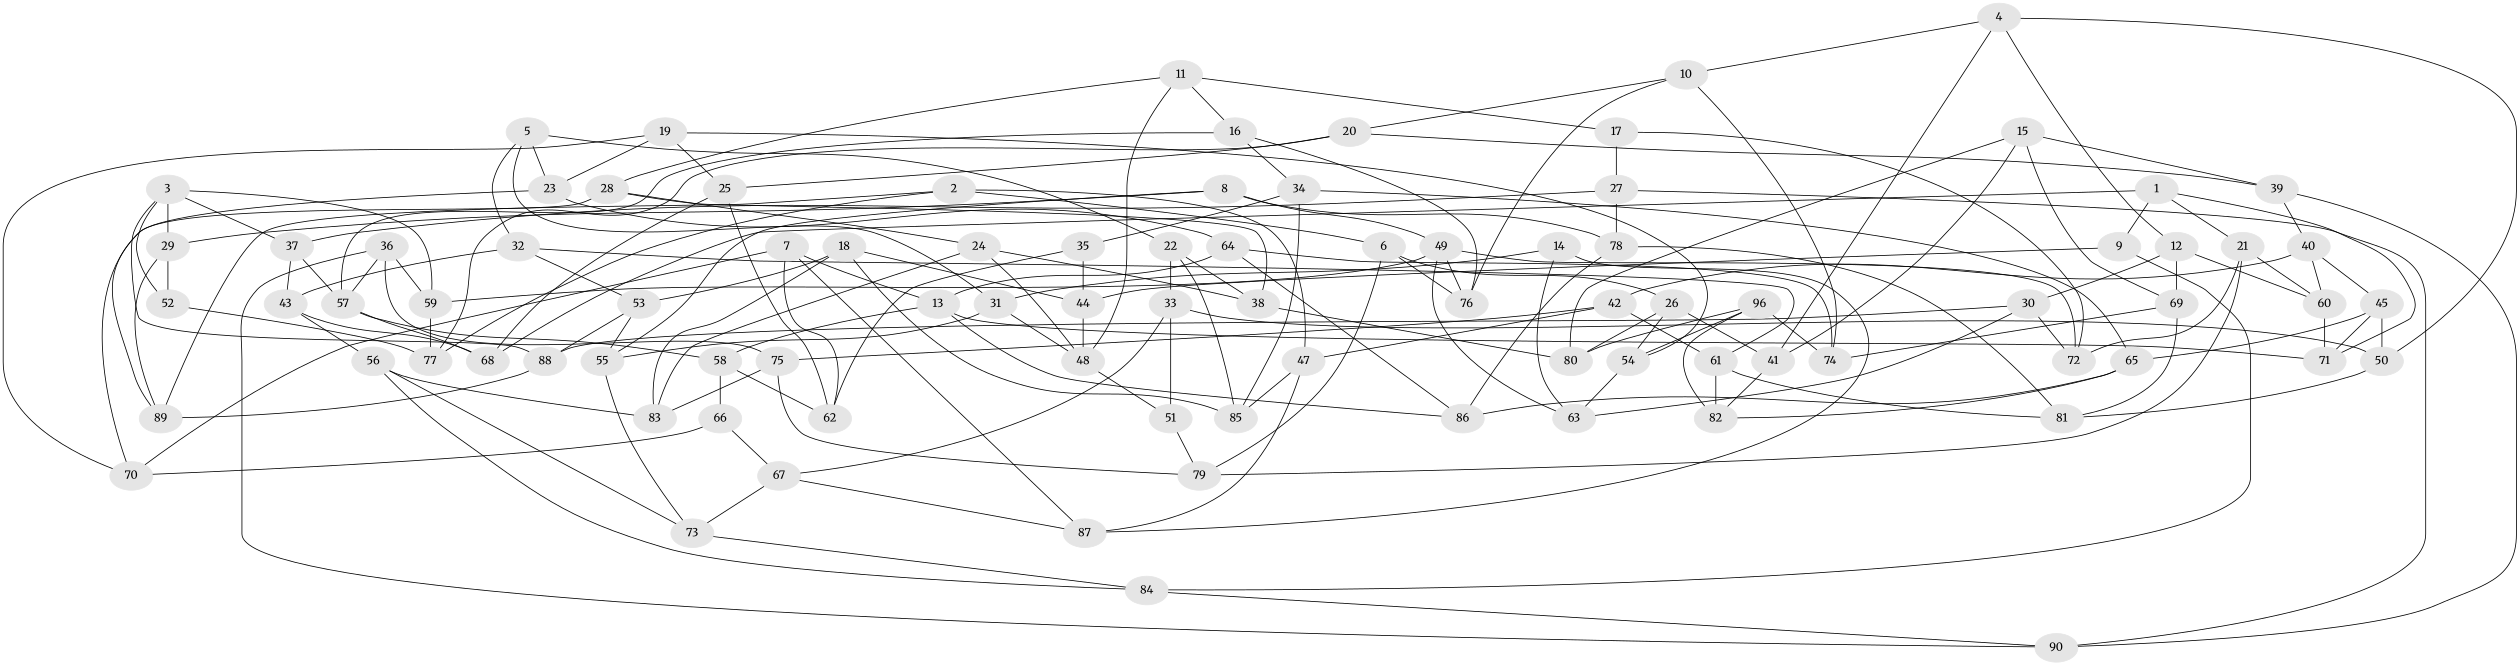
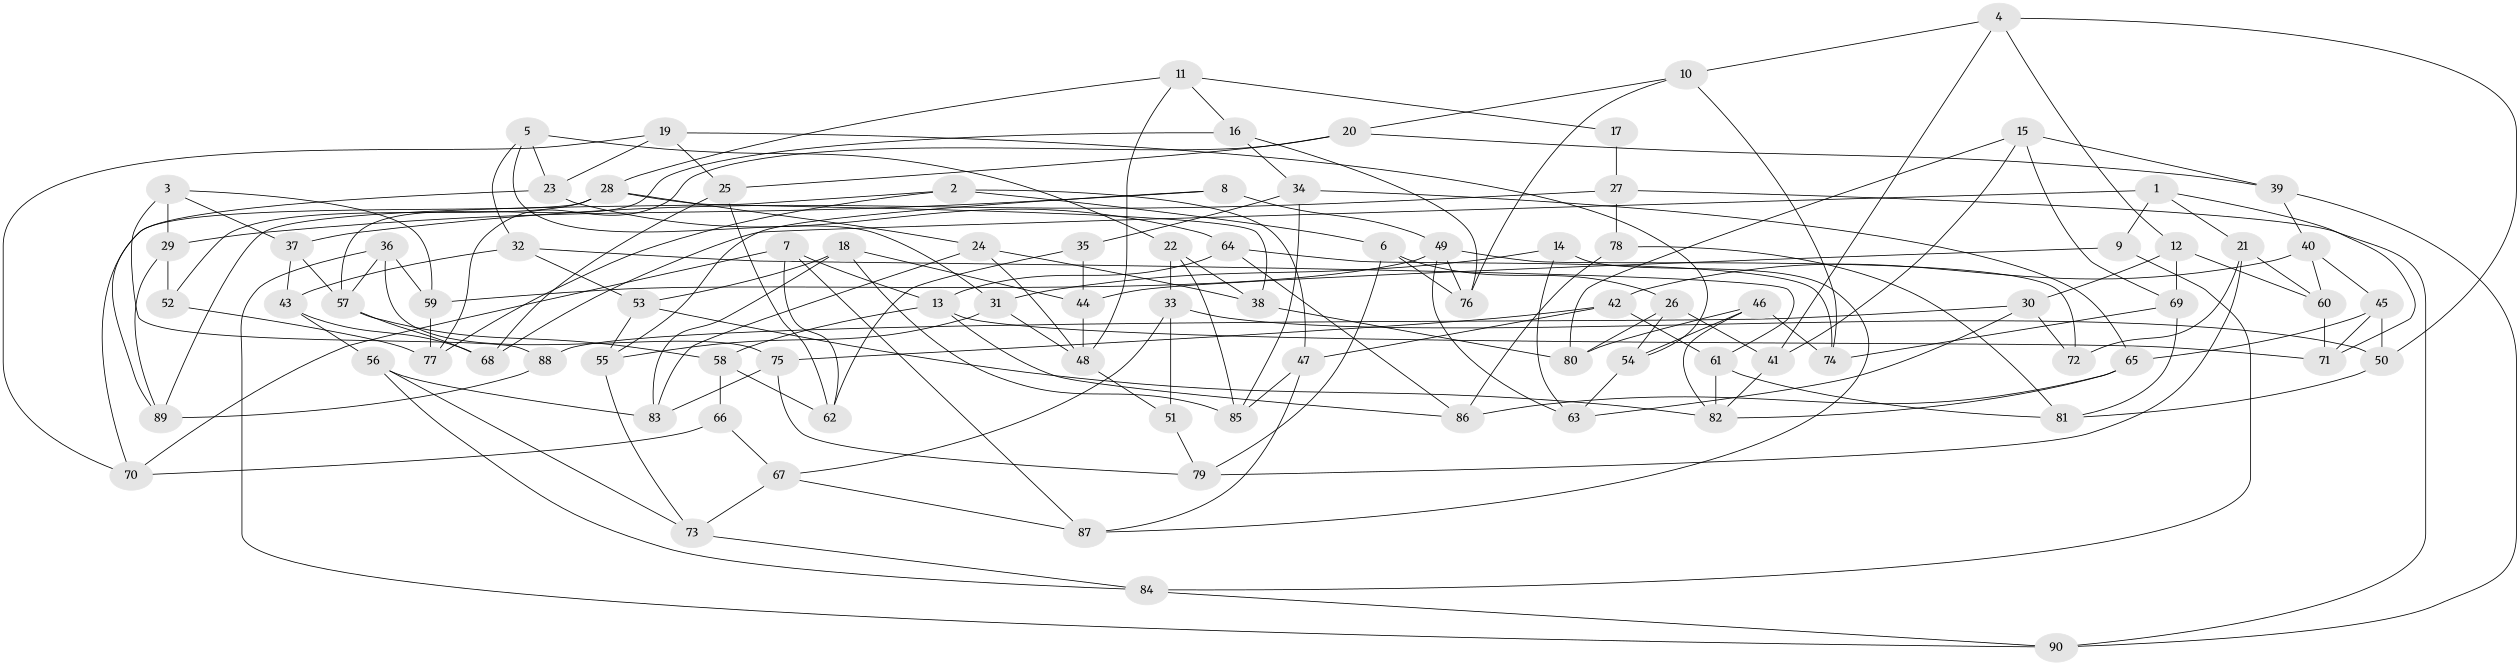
edge "17" -- "72": removed
edge "8" -- "78": removed
edge "3" -- "52": now "28" -- "52"
node "96": label "96" -> "46"
edge "53" -- "88": now "53" -- "82"
